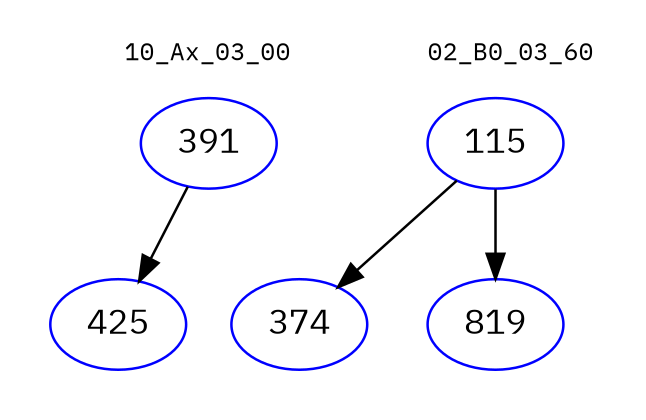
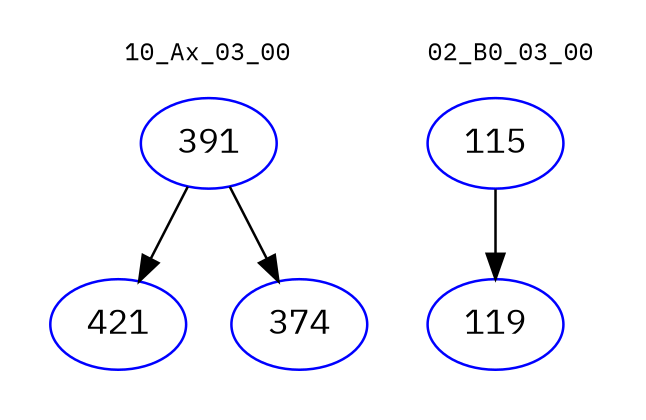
cluster "02_B0_03_60": label "02_B0_03_60" -> "02_B0_03_00"
edge "115" -> "374": now "391" -> "374"
node "425": label "425" -> "421"
node "819": label "819" -> "119"
